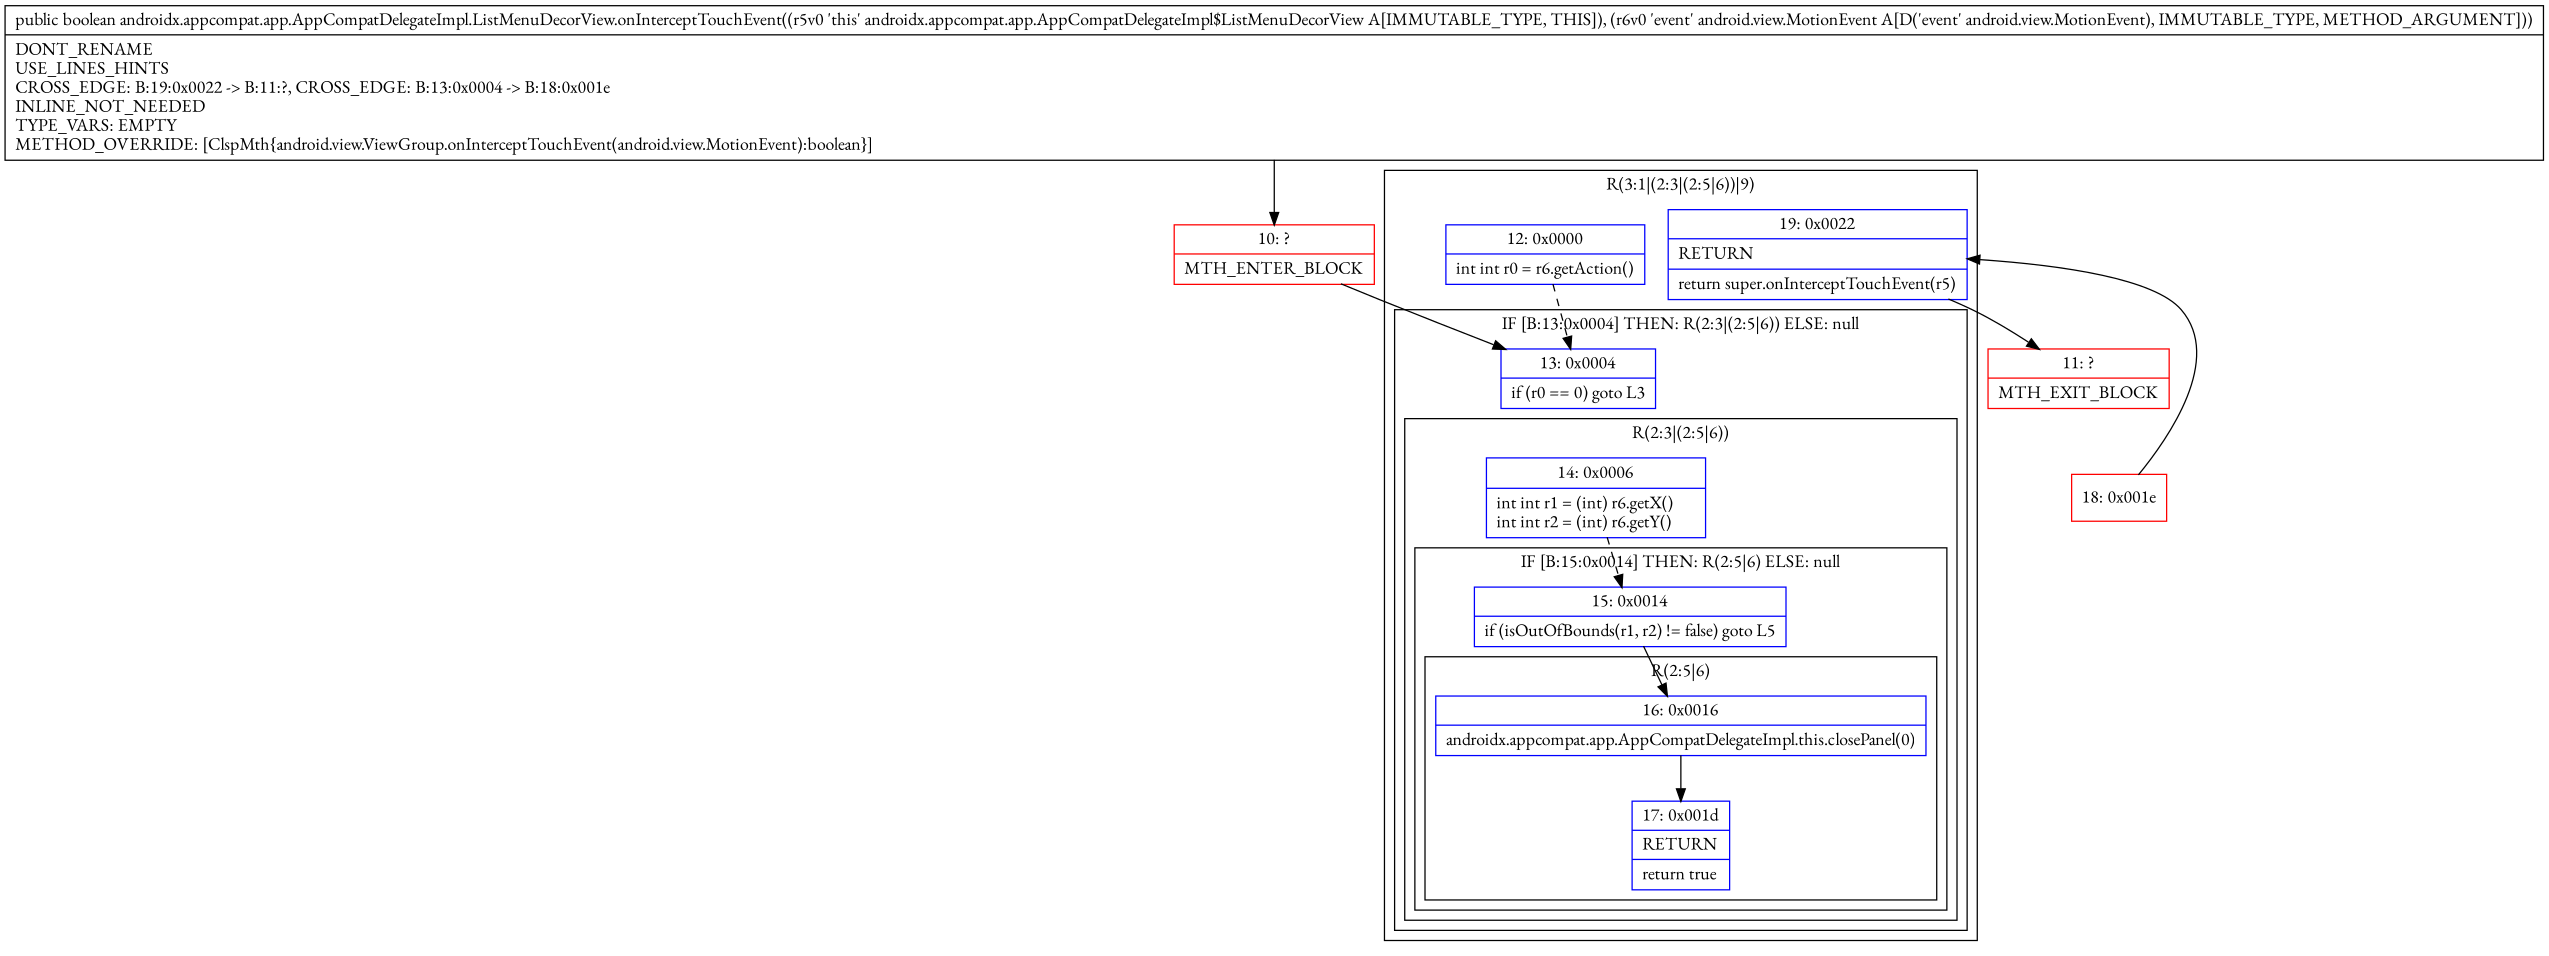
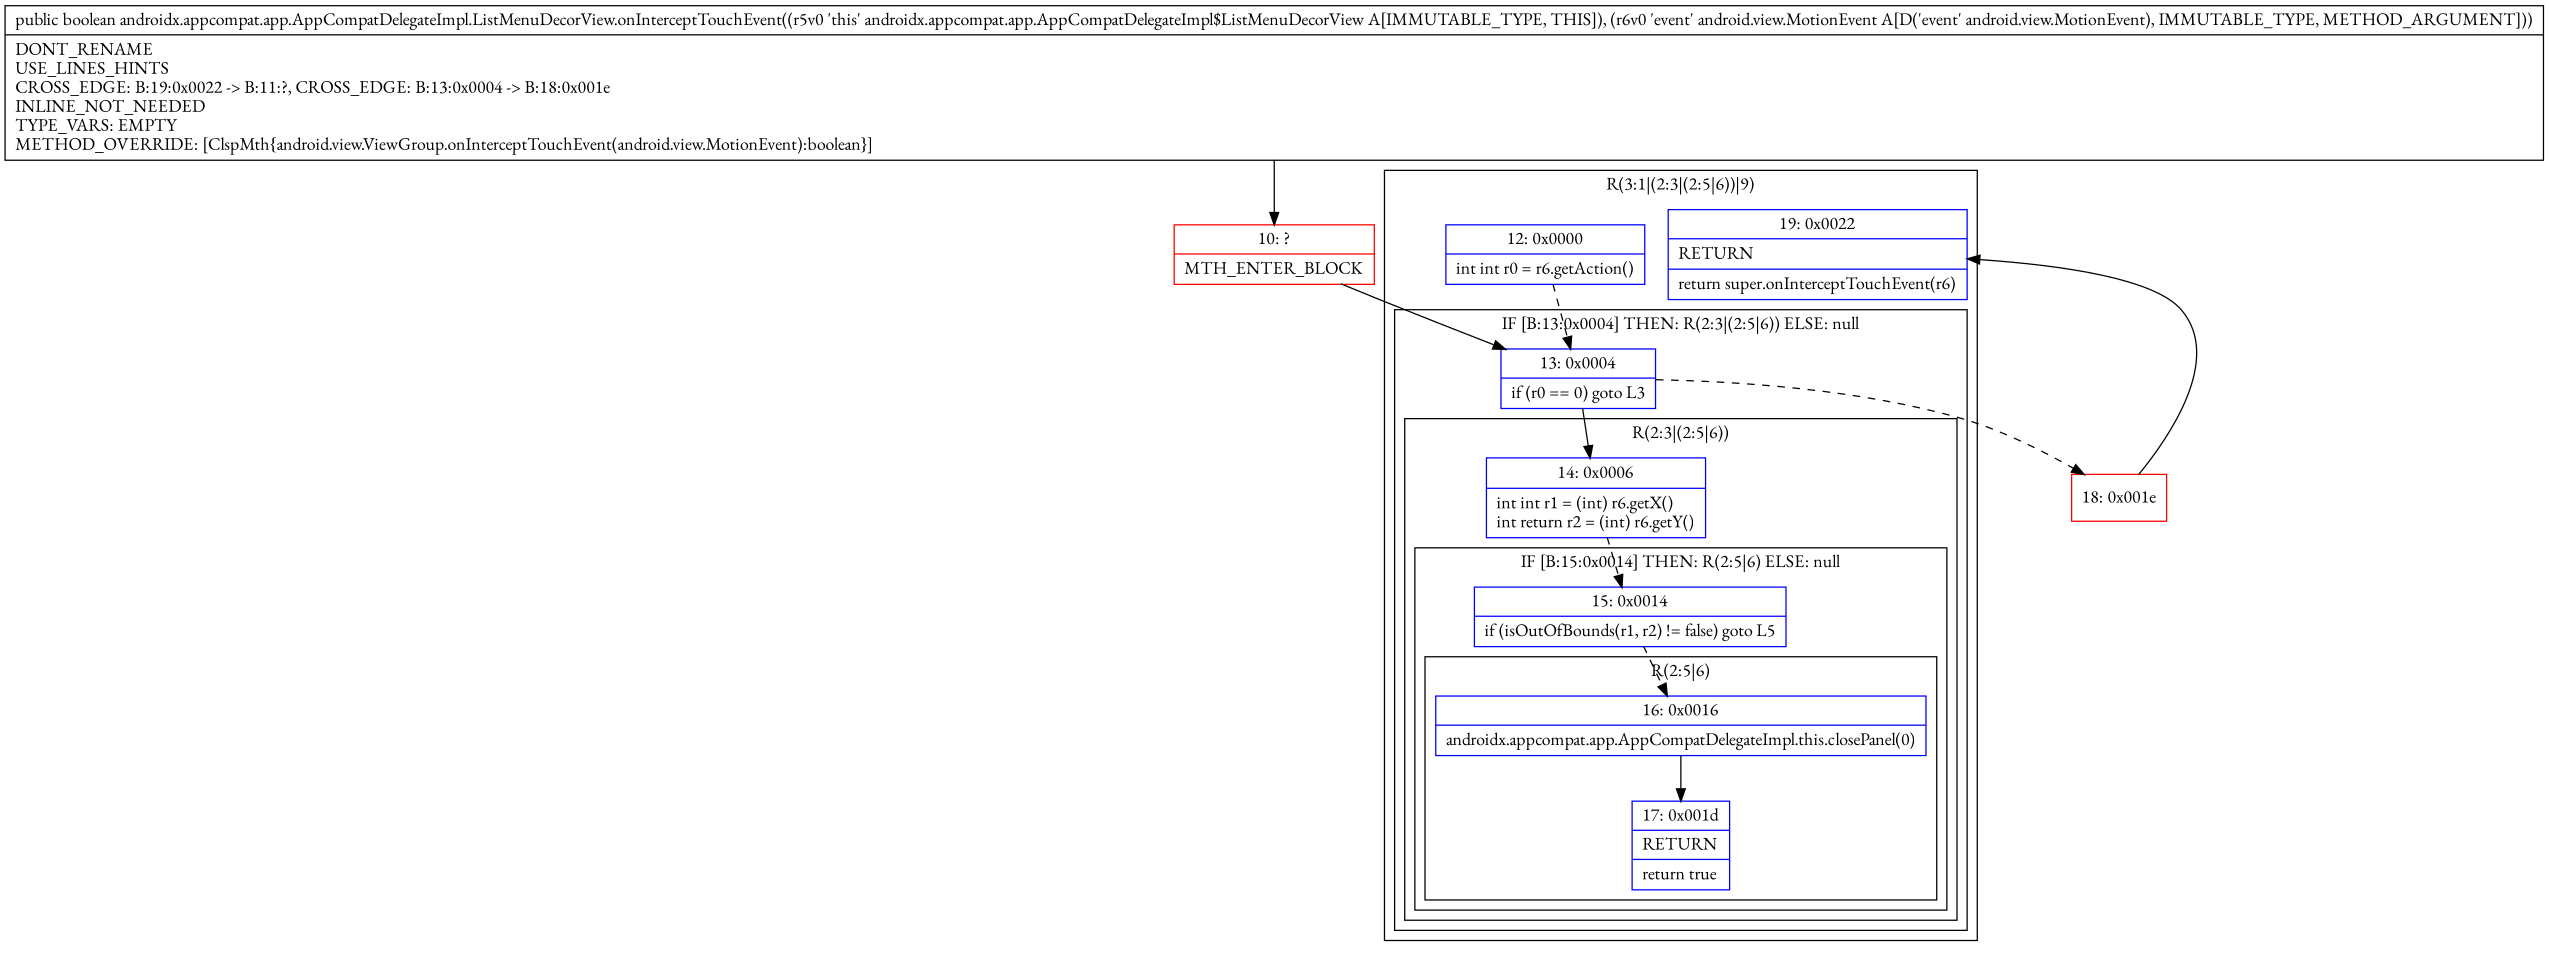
node "19: 0x0022": text "return super.onInterceptTouchEvent(r5)" -> "return super.onInterceptTouchEvent(r6)"
node "11: ?": removed
edge "13: 0x0004" -> "18: 0x001e": added
edge "13: 0x0004" -> "14: 0x0006": added
node "14: 0x0006": text "int int r2 = (int) r6.getY()" -> "int return r2 = (int) r6.getY()"
edge "15: 0x0014" -> "16: 0x0016": style solid -> dashed
